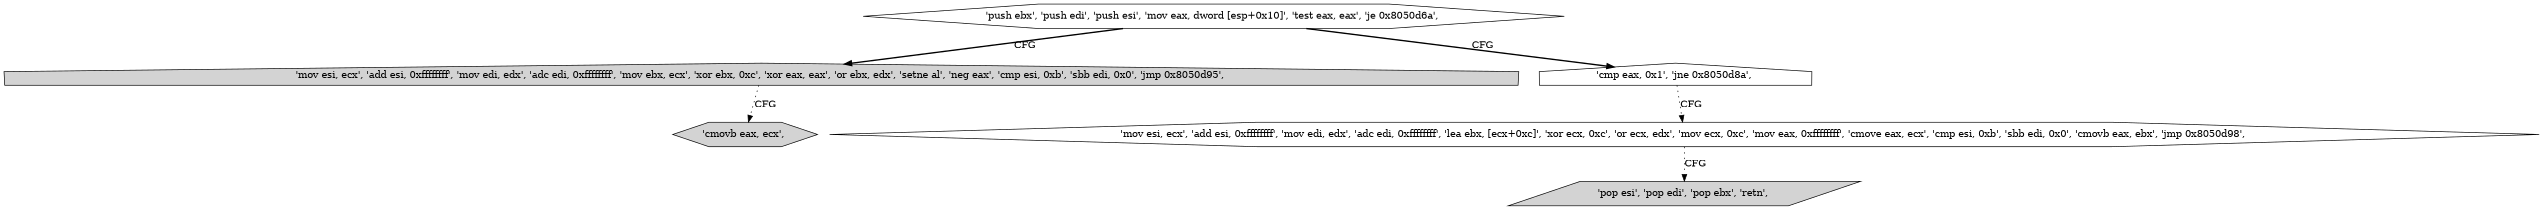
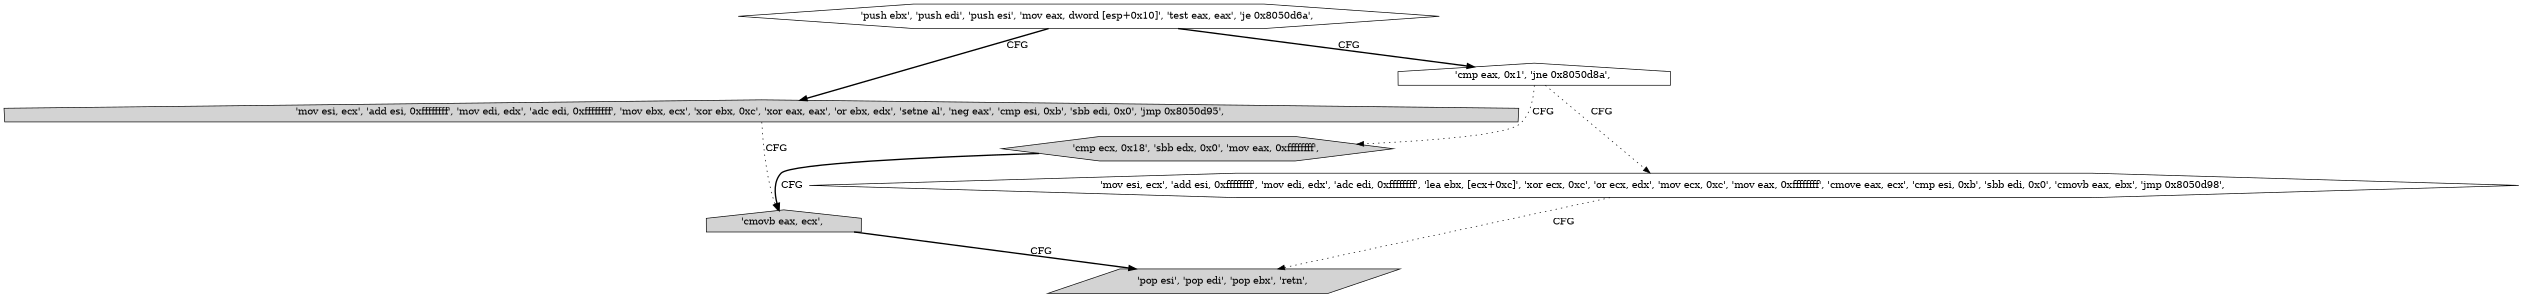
node "'cmovb eax, ecx',": shape hexagon -> house
node "'cmp ecx, 0x18', 'sbb edx, 0x0', 'mov eax, 0xffffffff',": added
edge "'cmovb eax, ecx'," -> "'pop esi', 'pop edi', 'pop ebx', 'retn',": added, label "CFG"
